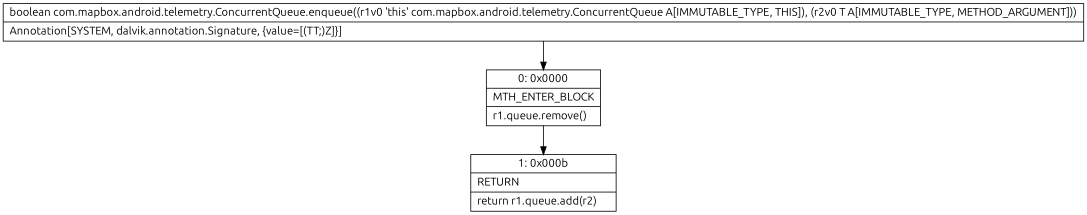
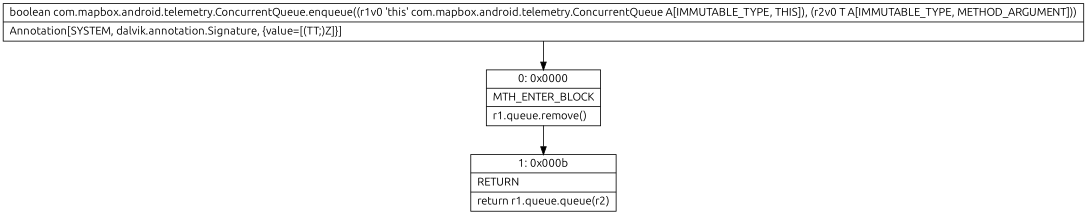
node "1: 0x000b": text "return r1.queue.add(r2)" -> "return r1.queue.queue(r2)"
